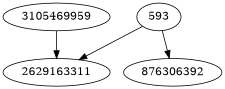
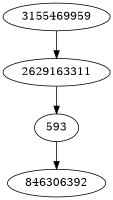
node "3105469959": label "3105469959" -> "3155469959"
edge "593" -> "2629163311": reversed
node "876306392": label "876306392" -> "846306392"
